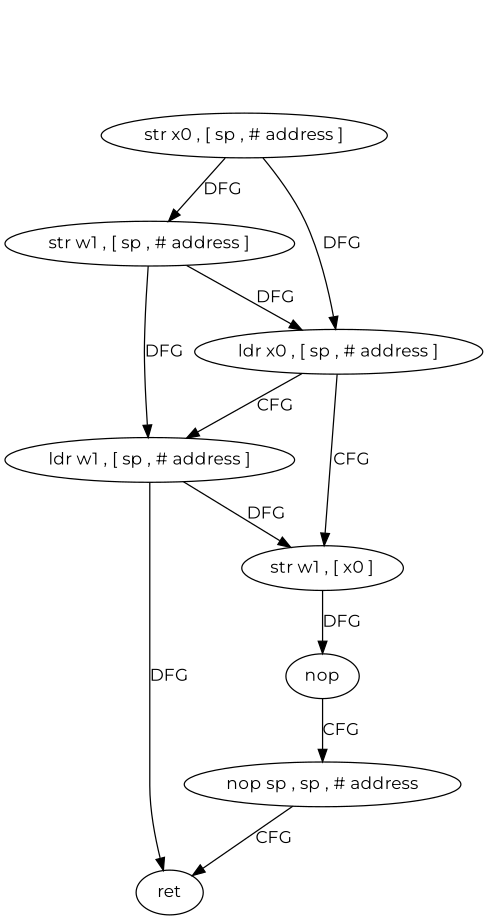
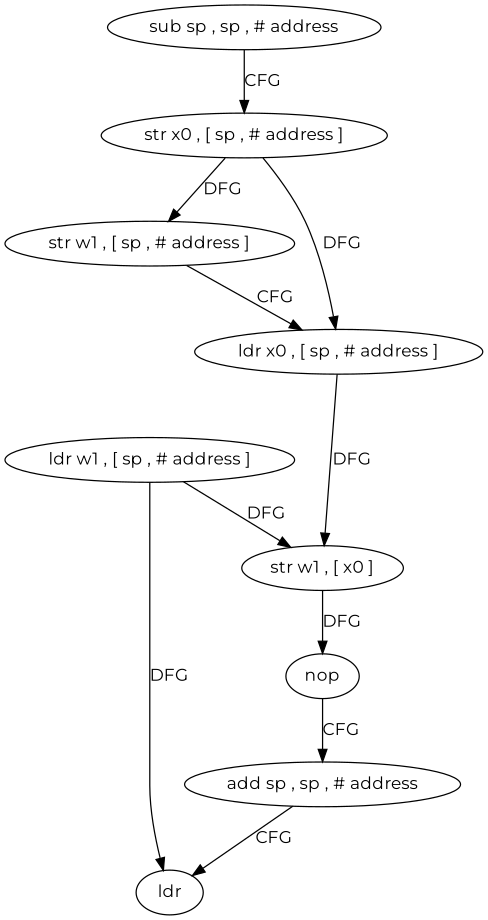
node "sub sp , sp , # address": added
edge "str w1 , [ sp , # address ]" -> "ldr x0 , [ sp , # address ]": label "DFG" -> "CFG"
edge "str w1 , [ sp , # address ]" -> "ldr w1 , [ sp , # address ]": removed, label "DFG"
edge "ldr x0 , [ sp , # address ]" -> "ldr w1 , [ sp , # address ]": removed, label "CFG"
edge "ldr x0 , [ sp , # address ]" -> "str w1 , [ x0 ]": label "CFG" -> "DFG"
node "nop sp , sp , # address": label "nop sp , sp , # address" -> "add sp , sp , # address"
node "ret": label "ret" -> "ldr"
